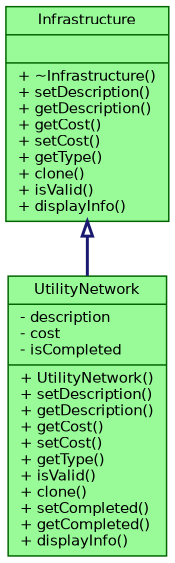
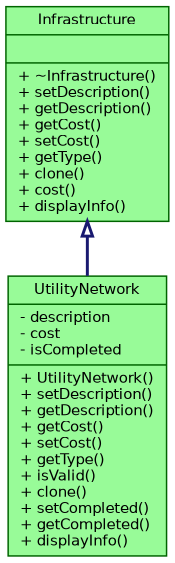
node "Infrastructure": text "+ isValid()" -> "+ cost()"
